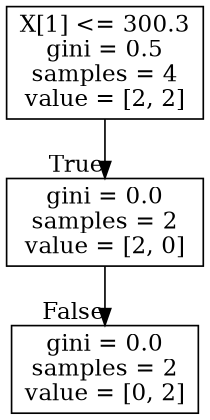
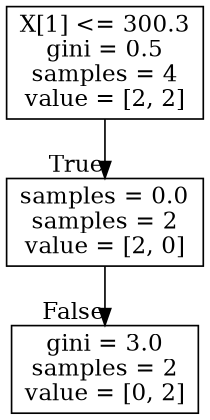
node "gini = 0.0 samples = 2 value = [2, 0]": label "gini = 0.0 samples = 2 value = [2, 0]" -> "samples = 0.0 samples = 2 value = [2, 0]"
node "gini = 0.0 samples = 2 value = [0, 2]": label "gini = 0.0 samples = 2 value = [0, 2]" -> "gini = 3.0 samples = 2 value = [0, 2]"
